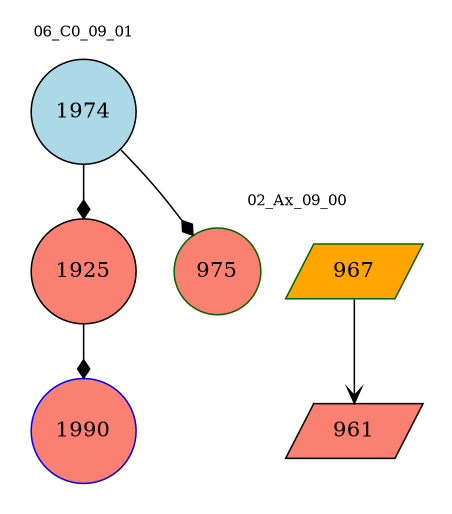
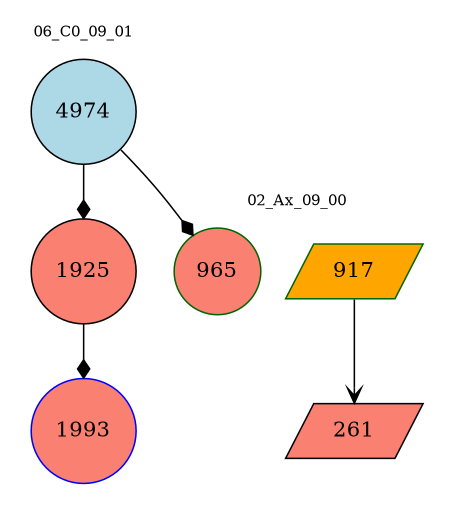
node "1974": label "1974" -> "4974"
node "975": label "975" -> "965"
node "967": label "967" -> "917"
node "1990": label "1990" -> "1993"
node "961": label "961" -> "261"
